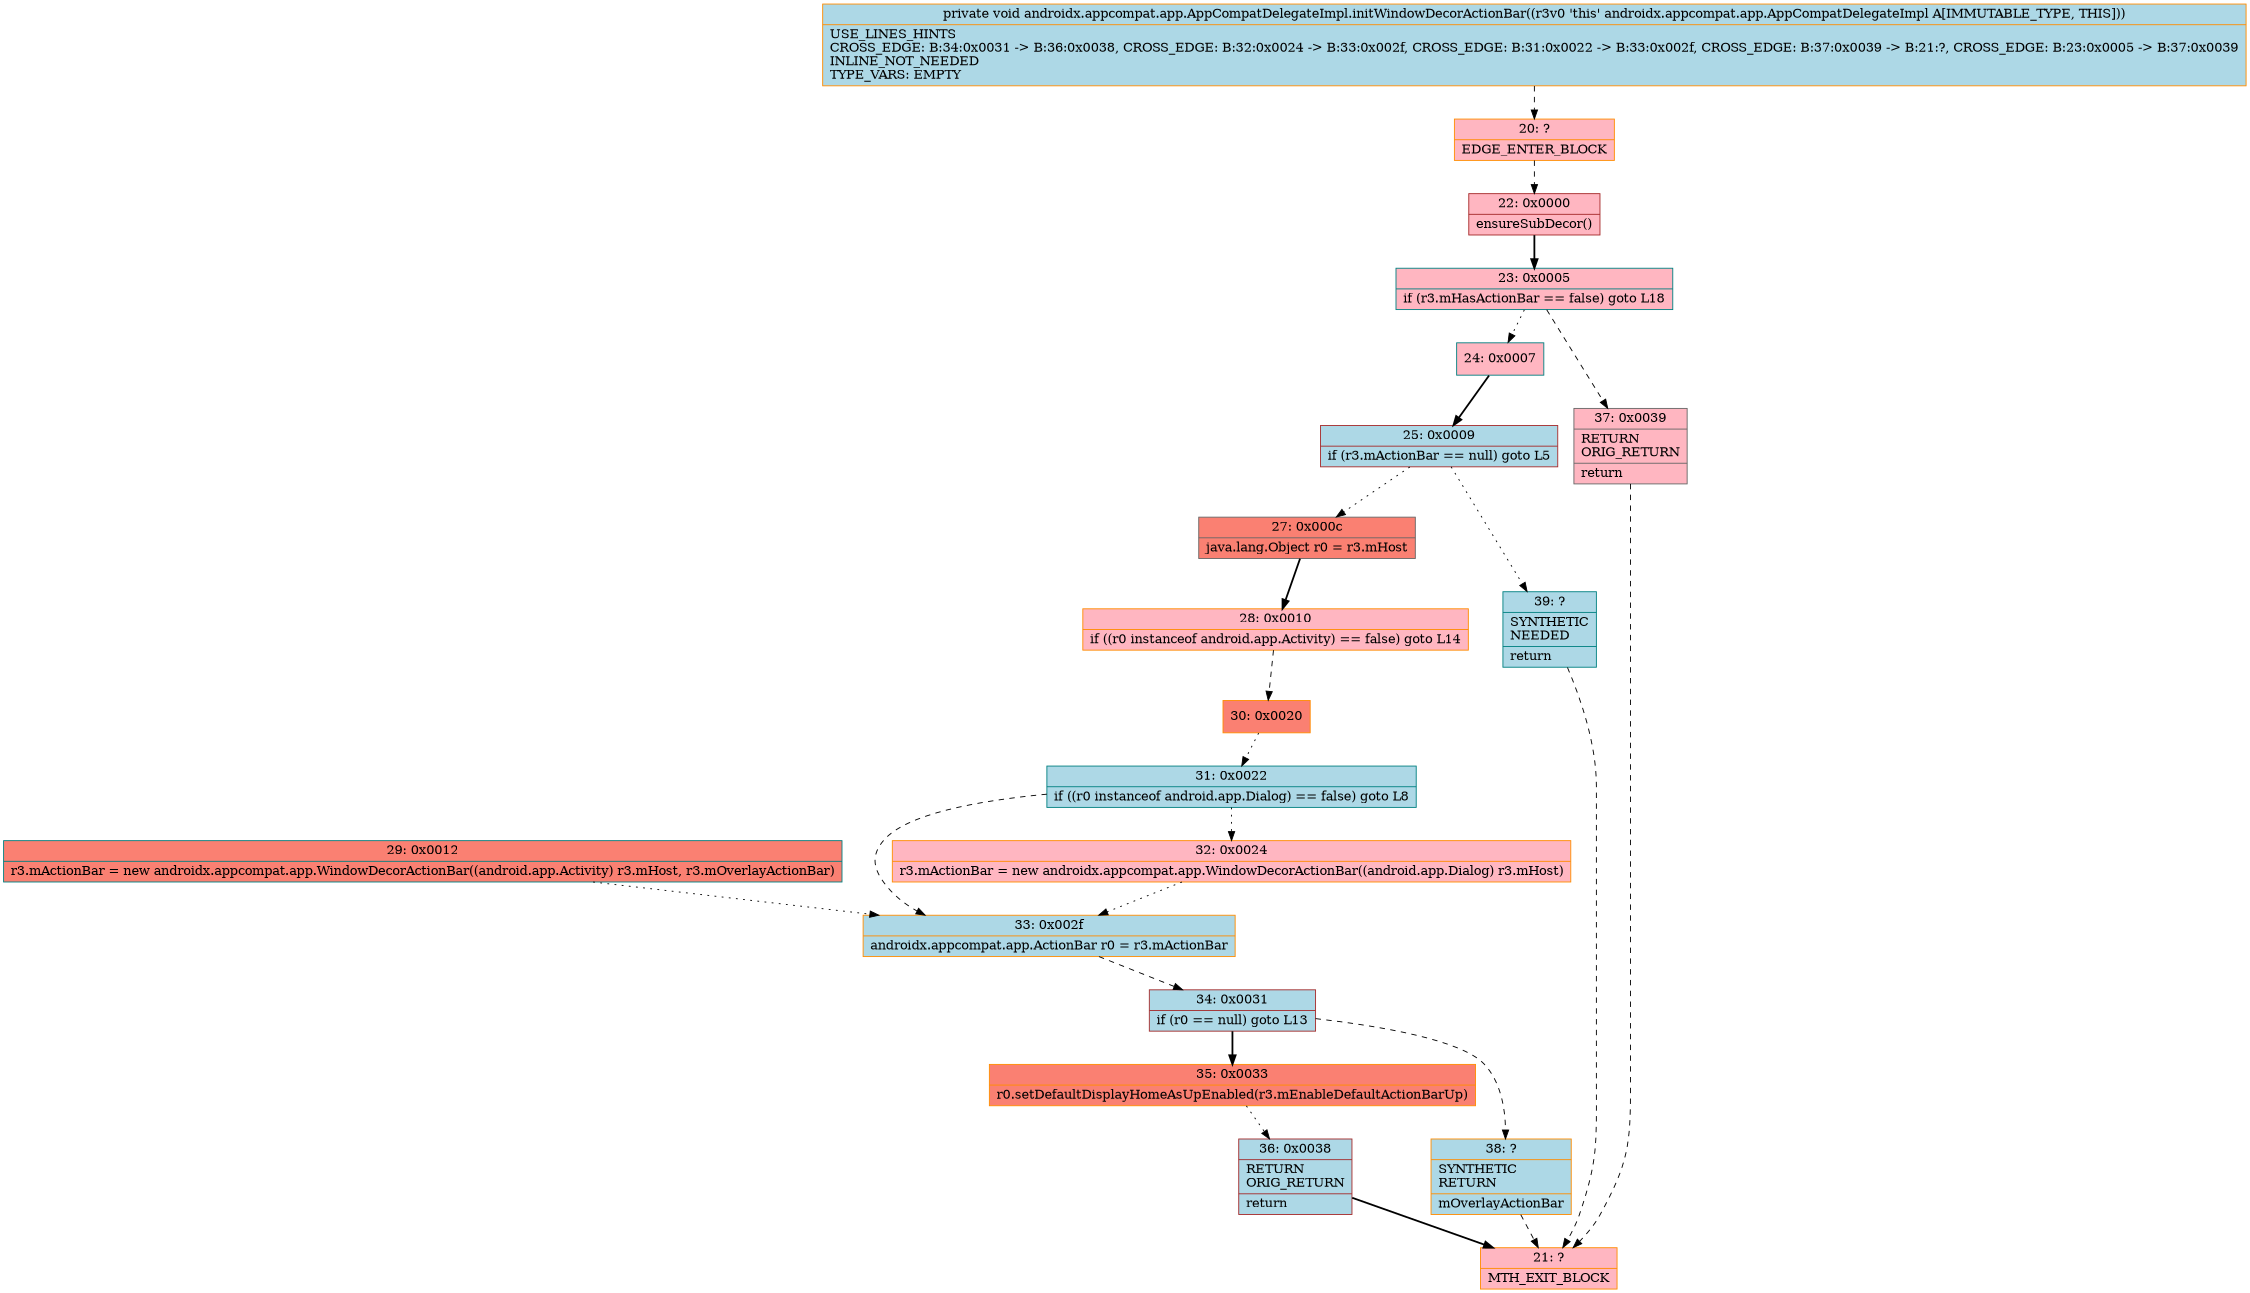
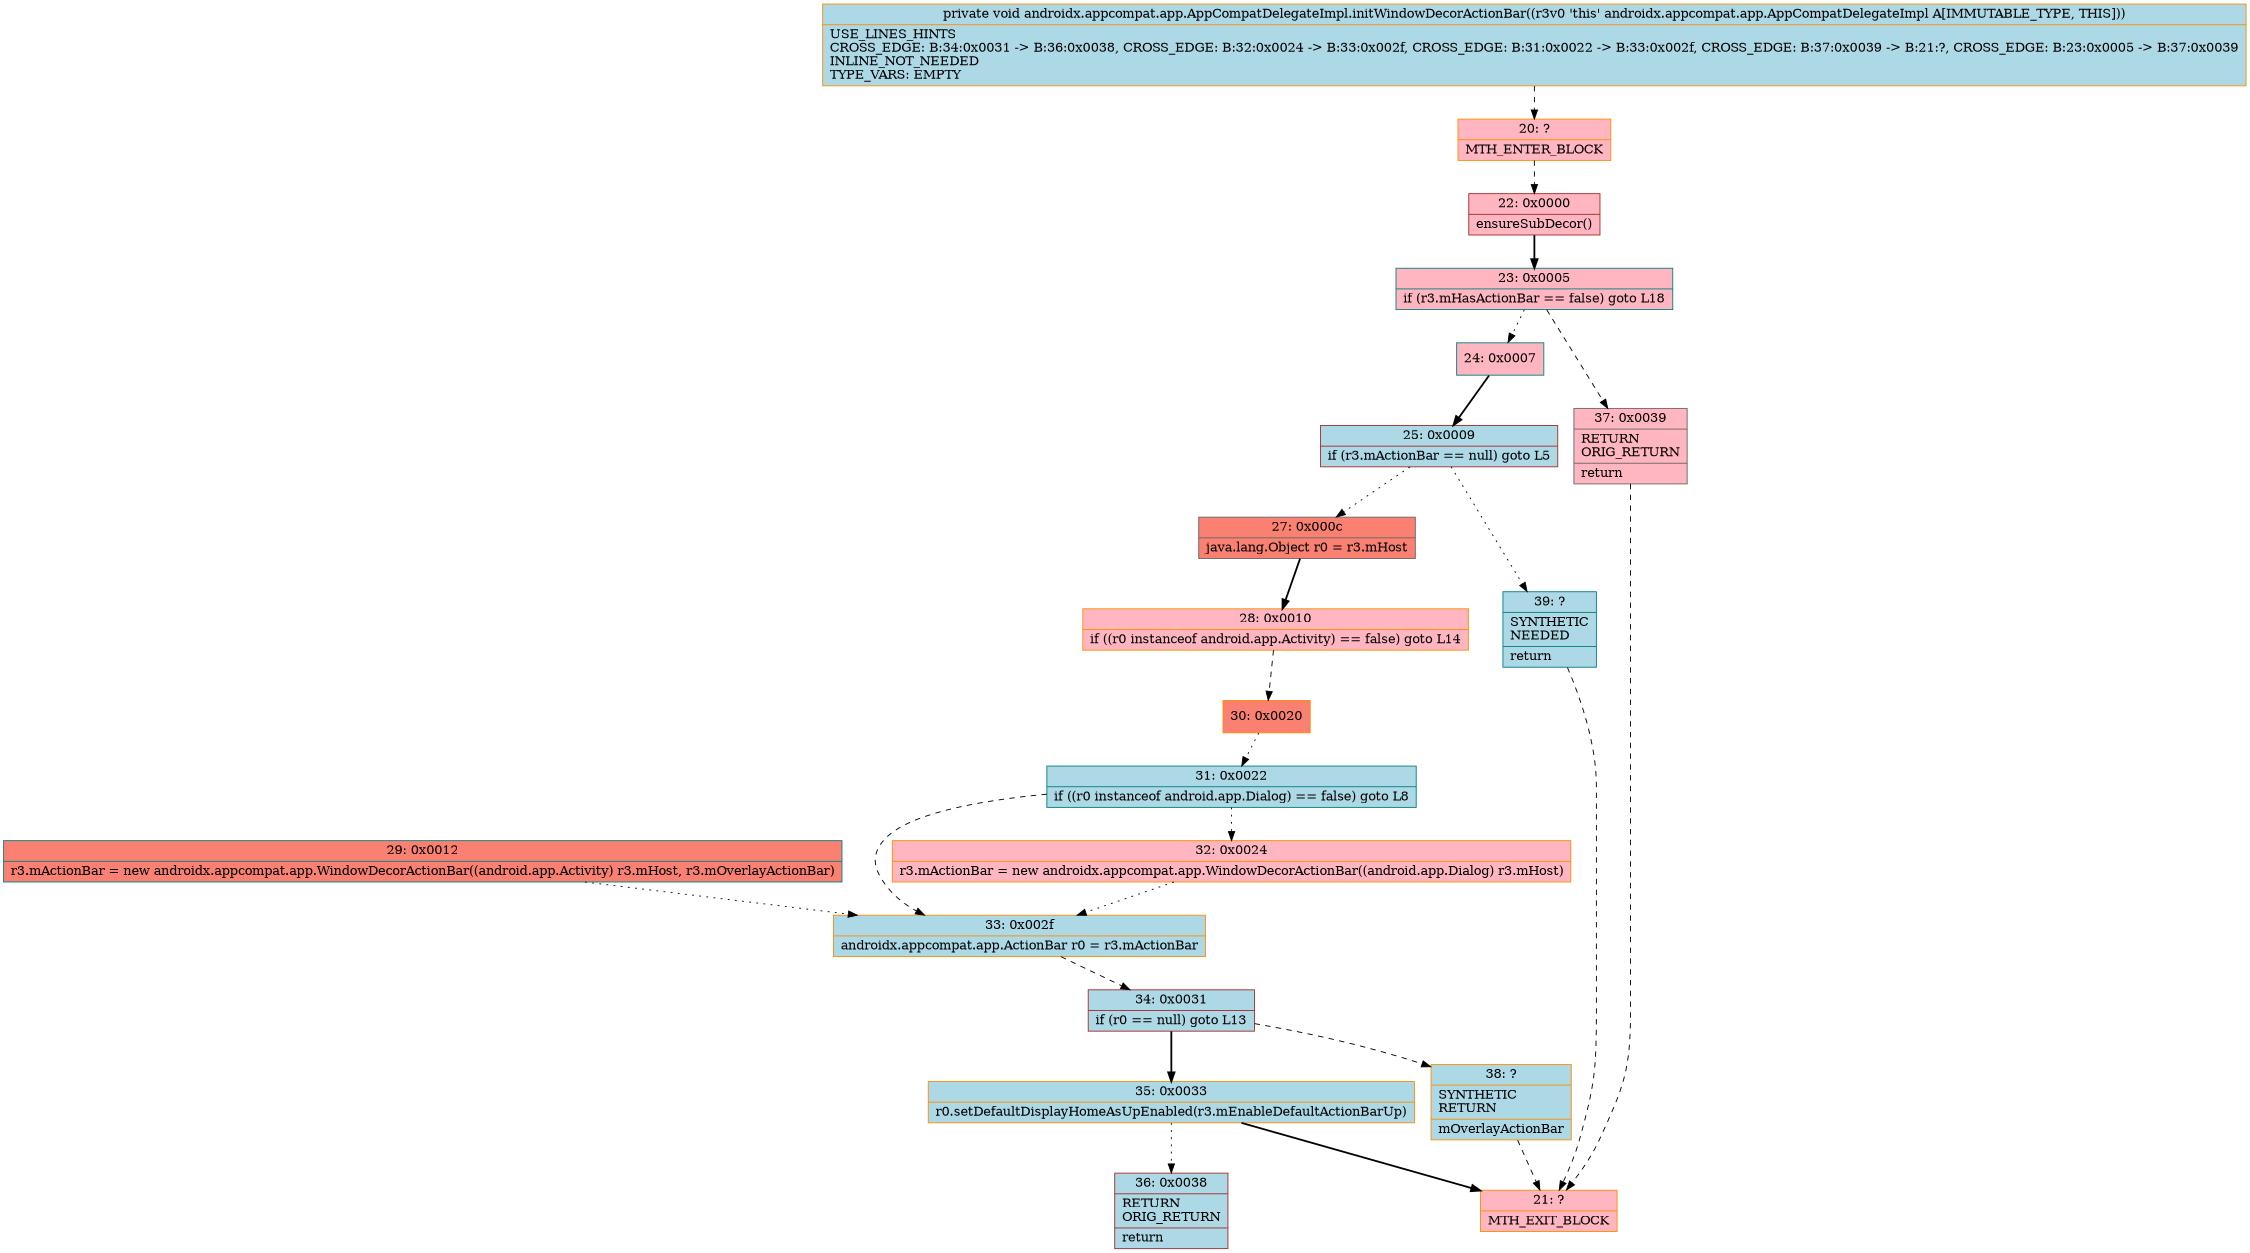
node "20: ?": text "EDGE_ENTER_BLOCK" -> "MTH_ENTER_BLOCK"
node "35: 0x0033": fillcolor salmon -> lightblue
edge "36: 0x0038" -> "21: ?": now "35: 0x0033" -> "21: ?"
